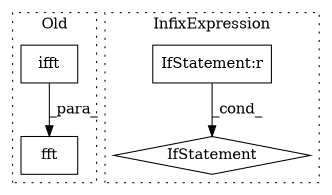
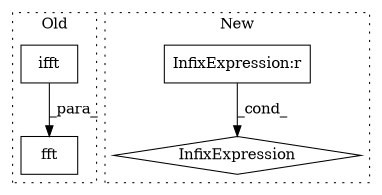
cluster "InfixExpression": label "InfixExpression" -> "New"
node "IfStatement:r": label "IfStatement:r" -> "InfixExpression:r"
node "IfStatement": label "IfStatement" -> "InfixExpression"
